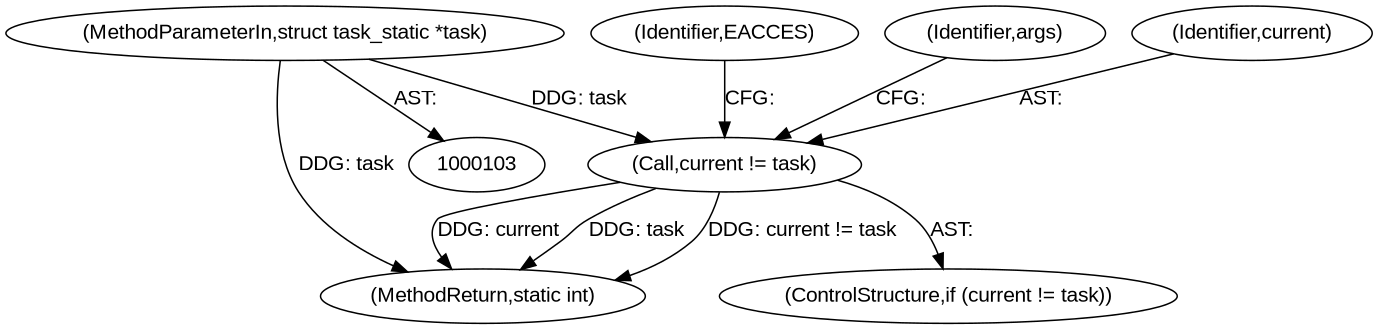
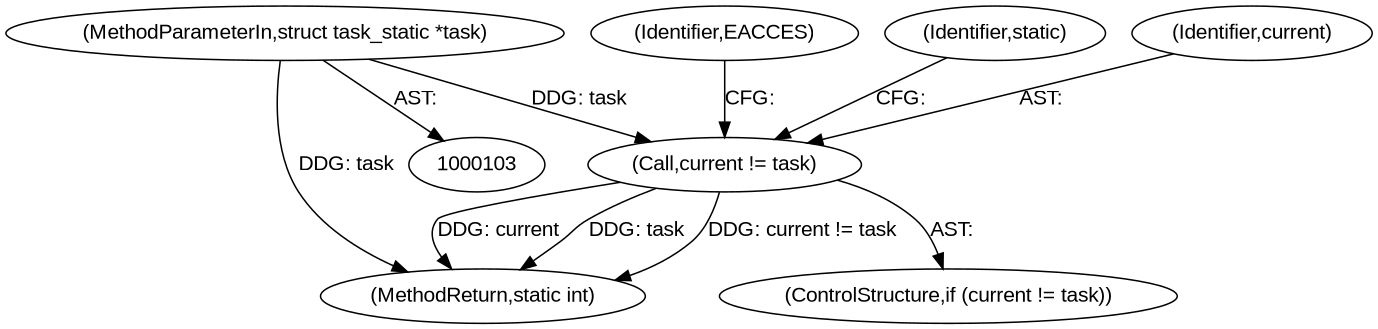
node "(Identifier,args)": label "(Identifier,args)" -> "(Identifier,static)"
